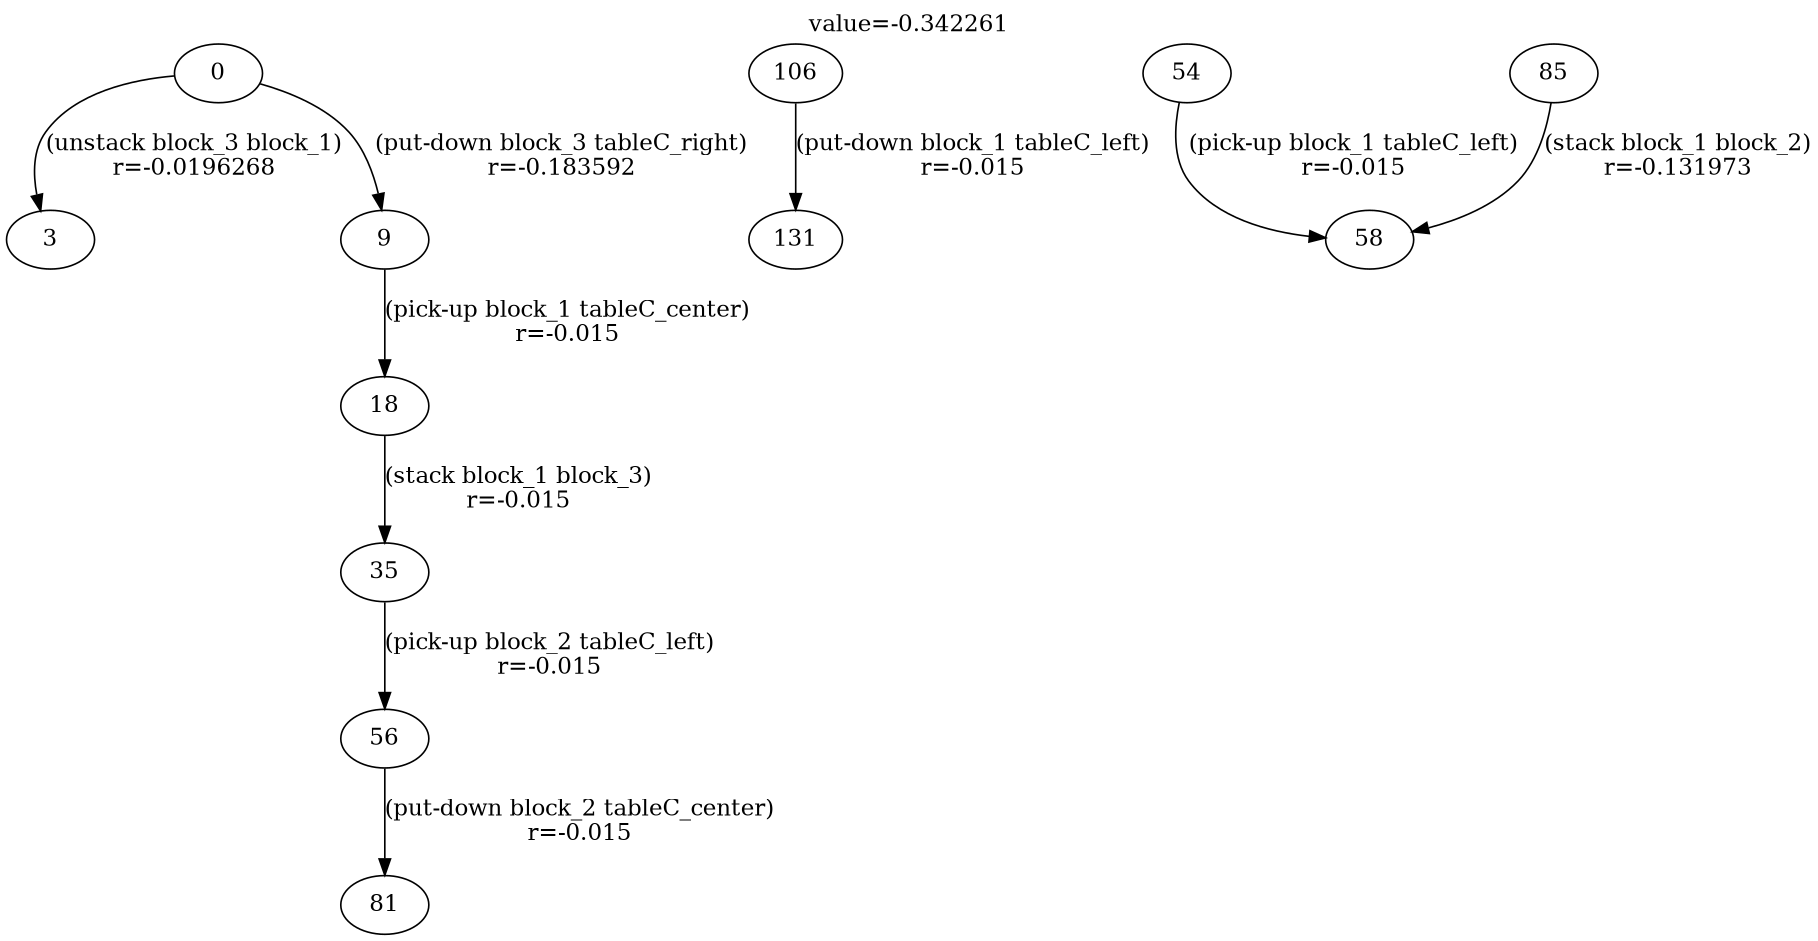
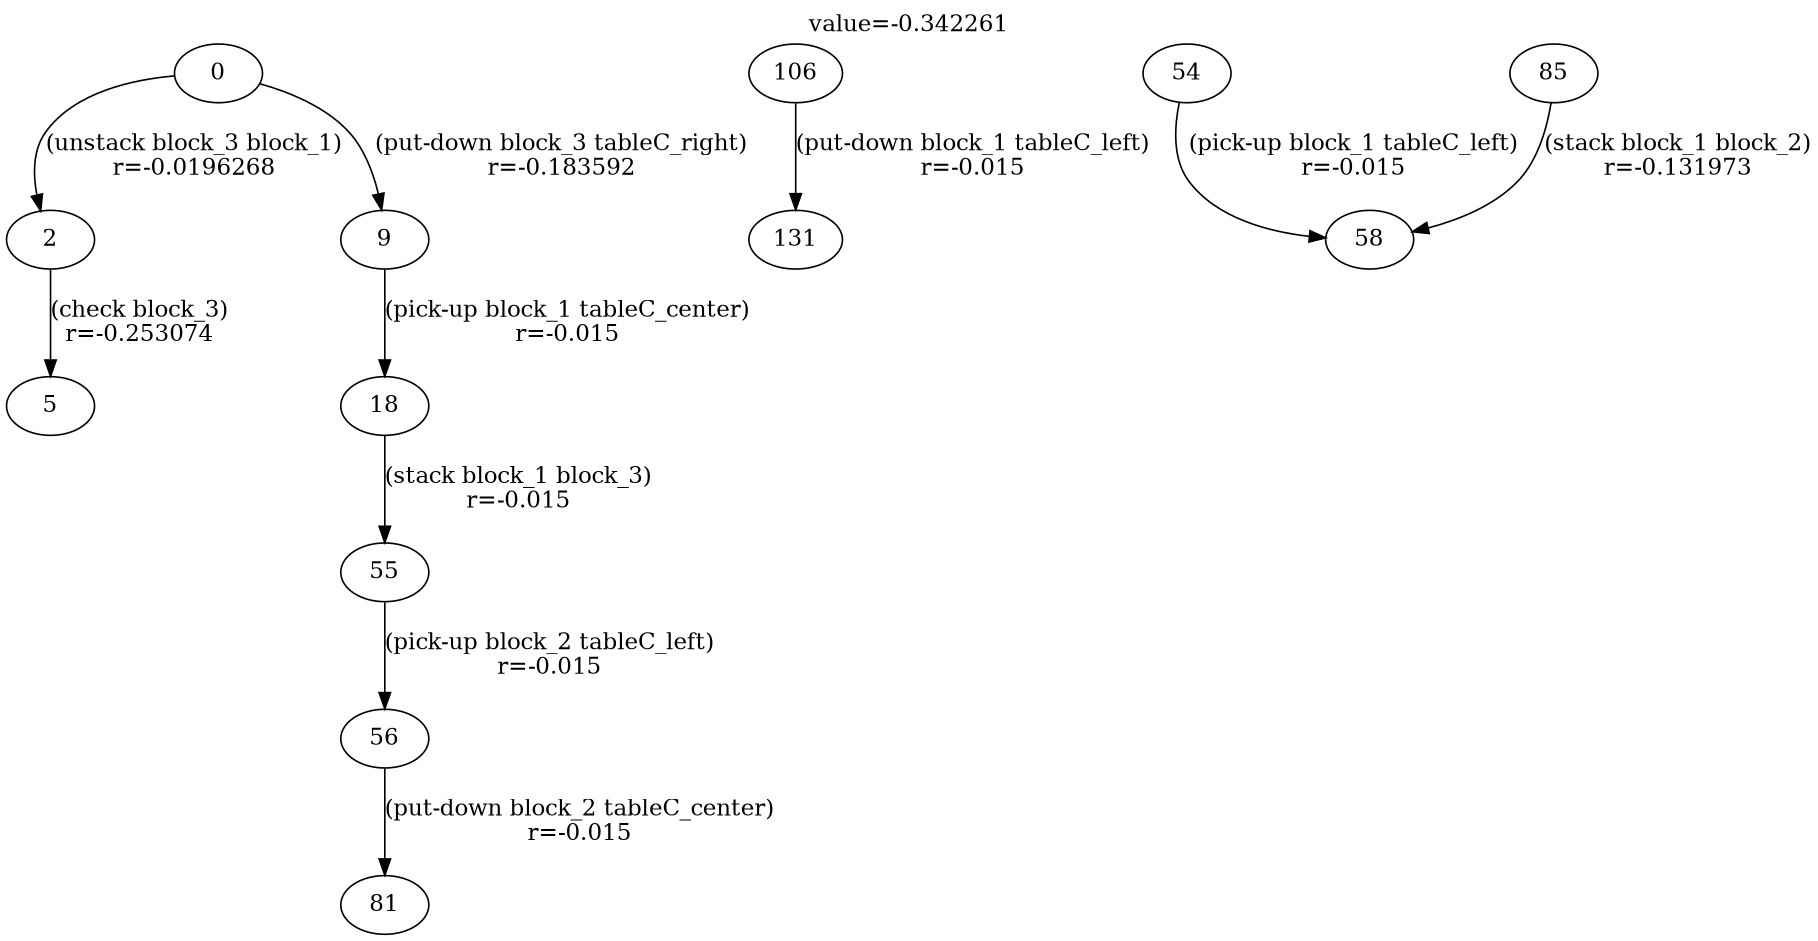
node "3": label "3" -> "2"
node "5": added
node "35": label "35" -> "55"
